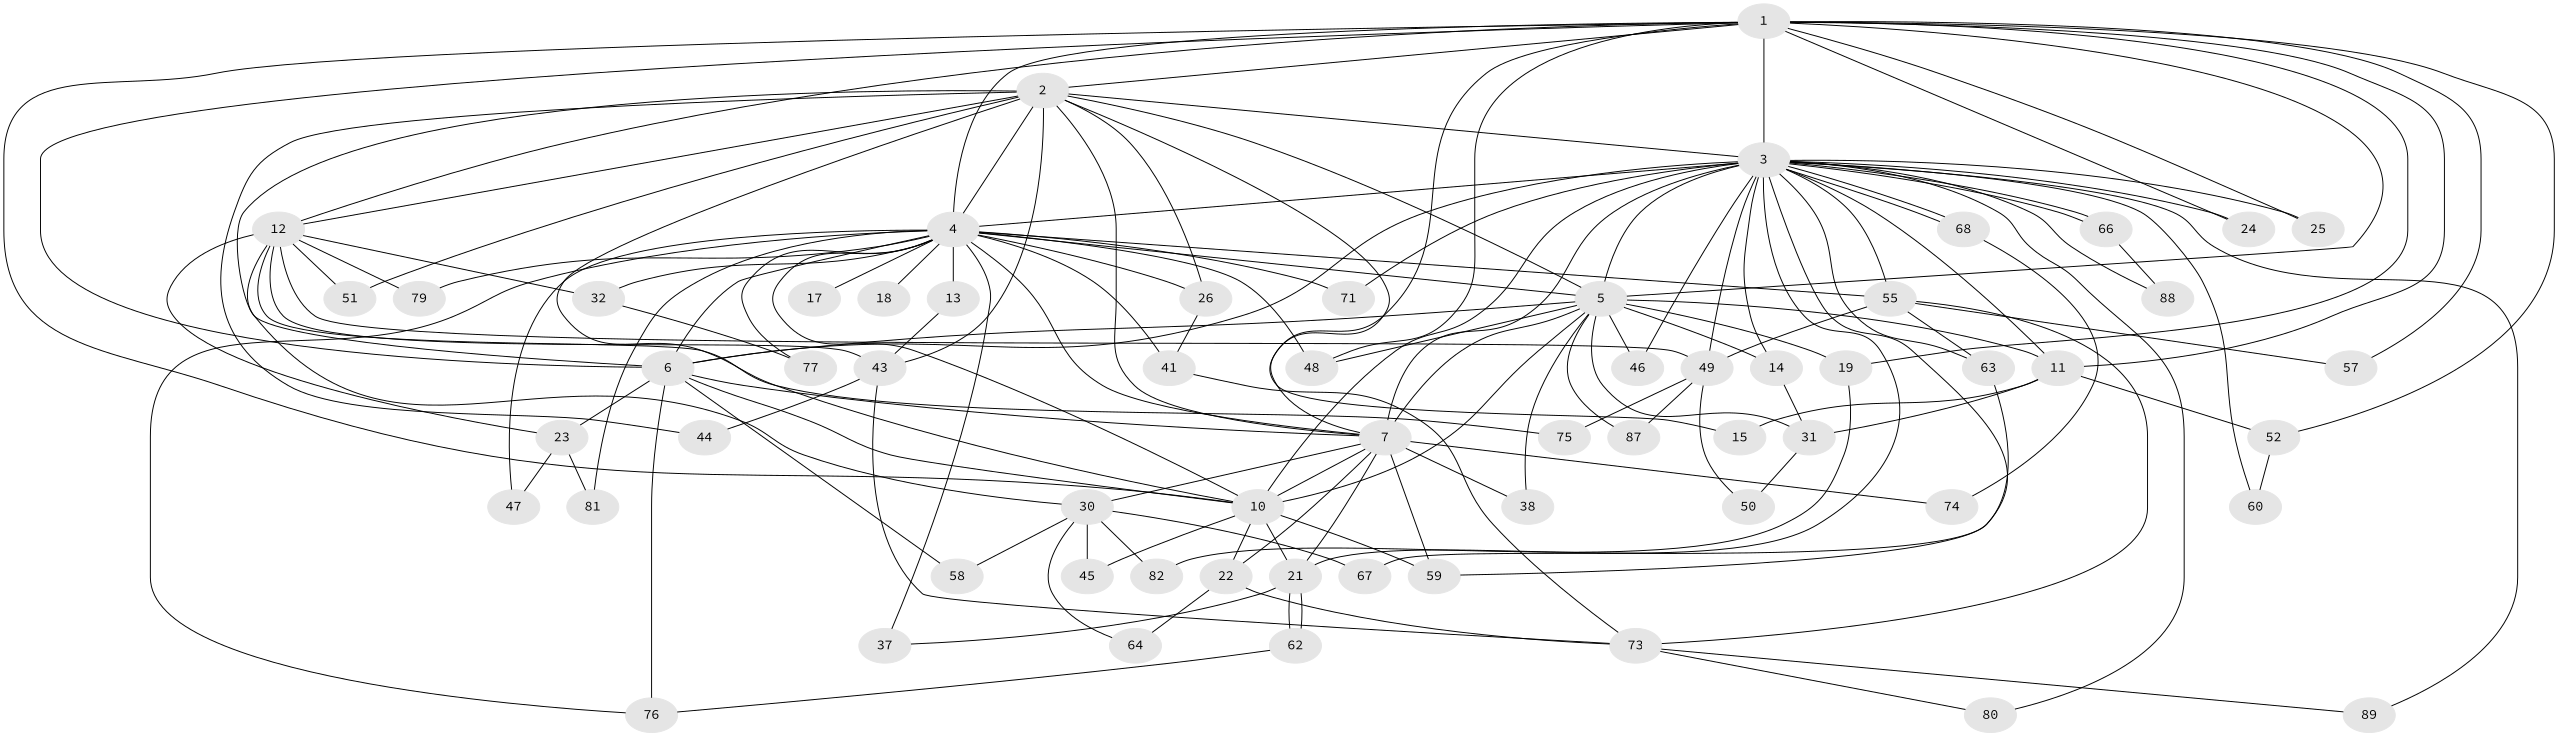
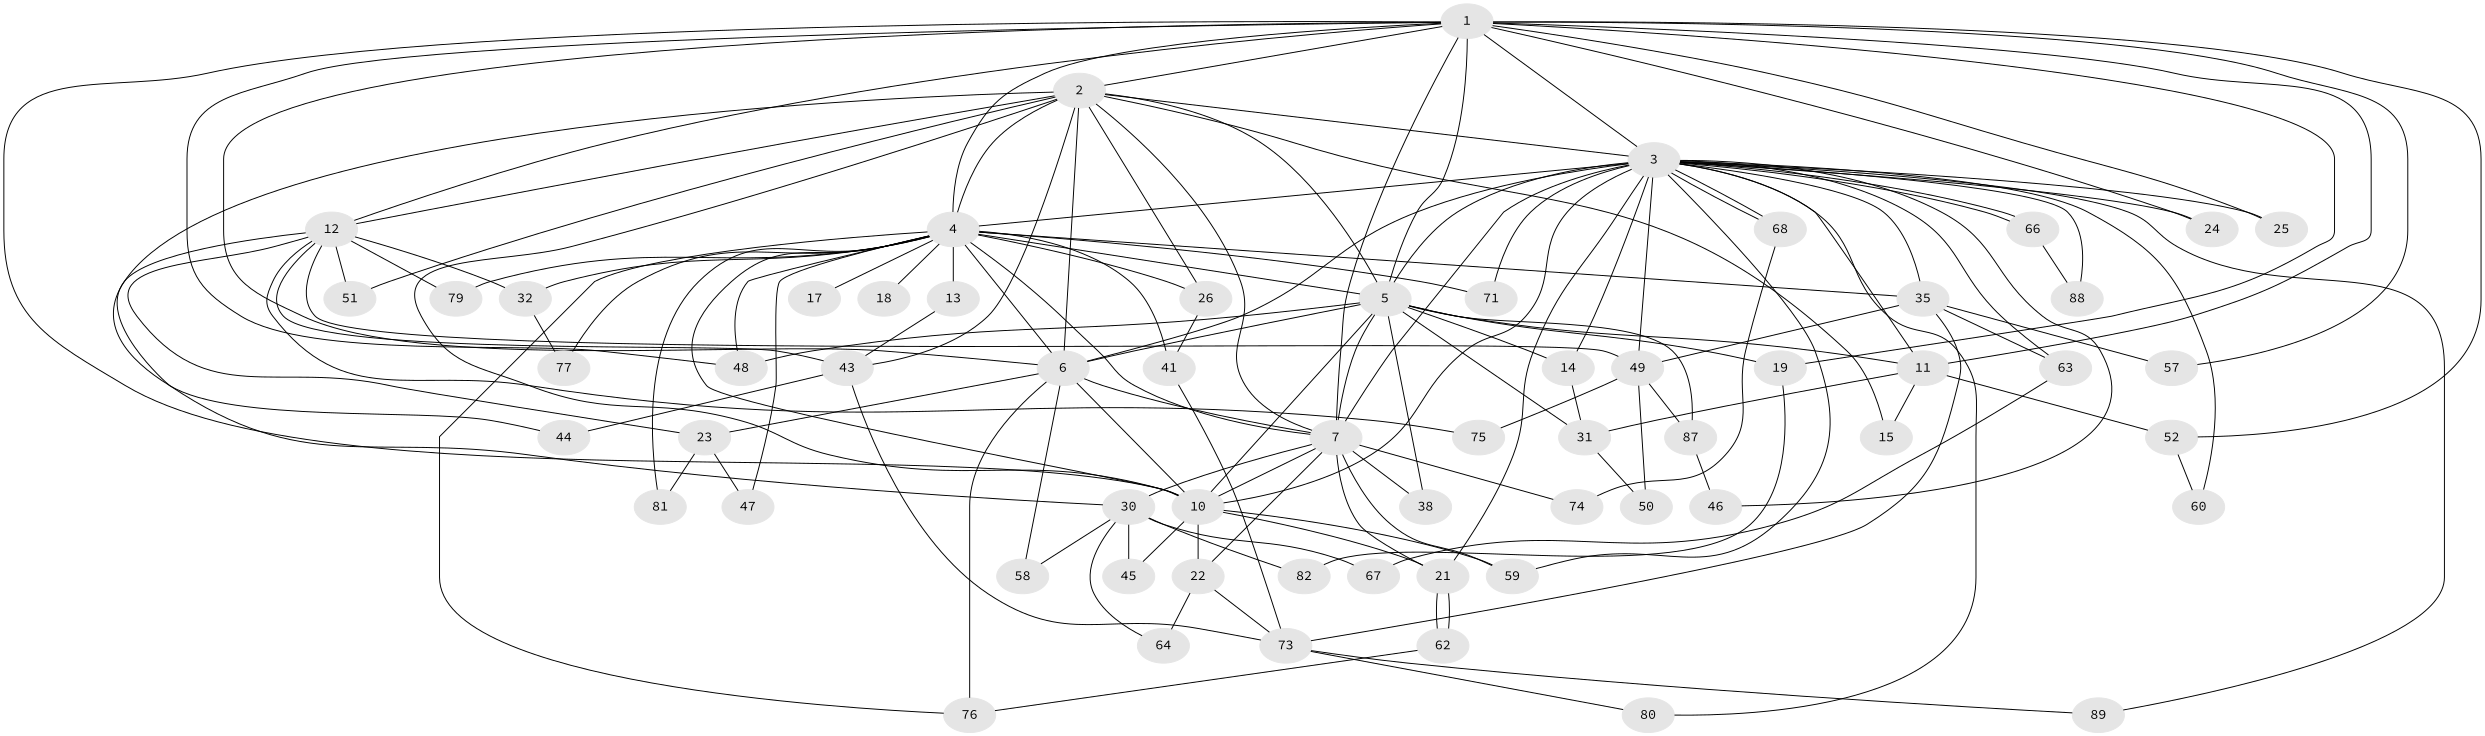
node "55": label "55" -> "35"
edge "5" -- "46": now "87" -- "46"
node "37": removed
